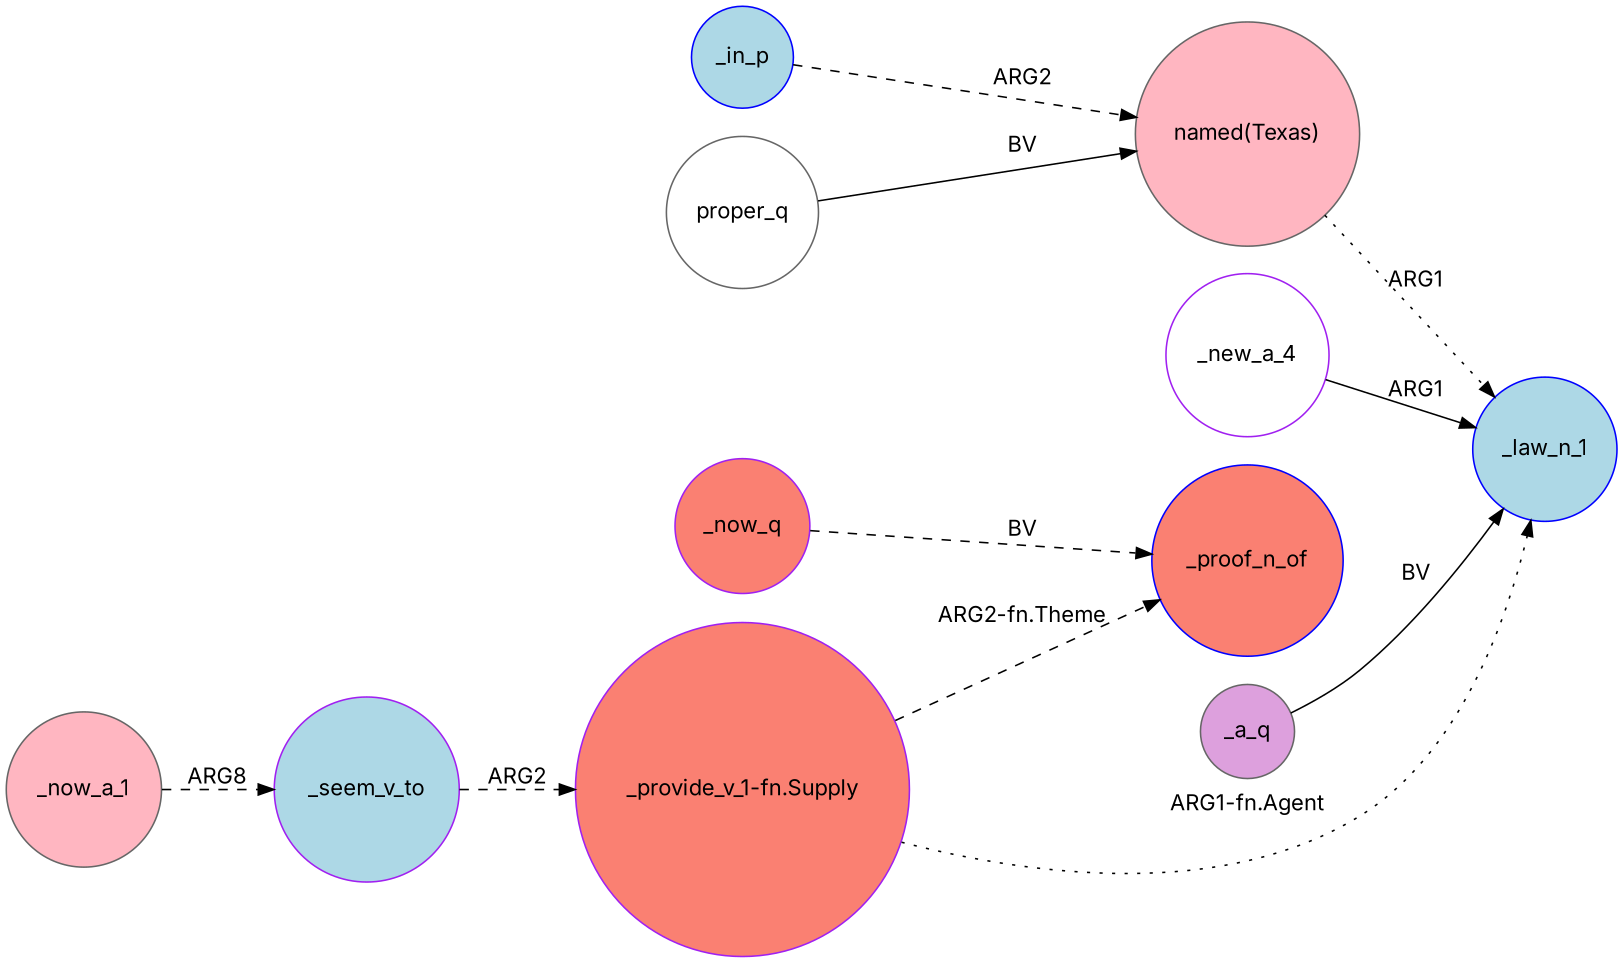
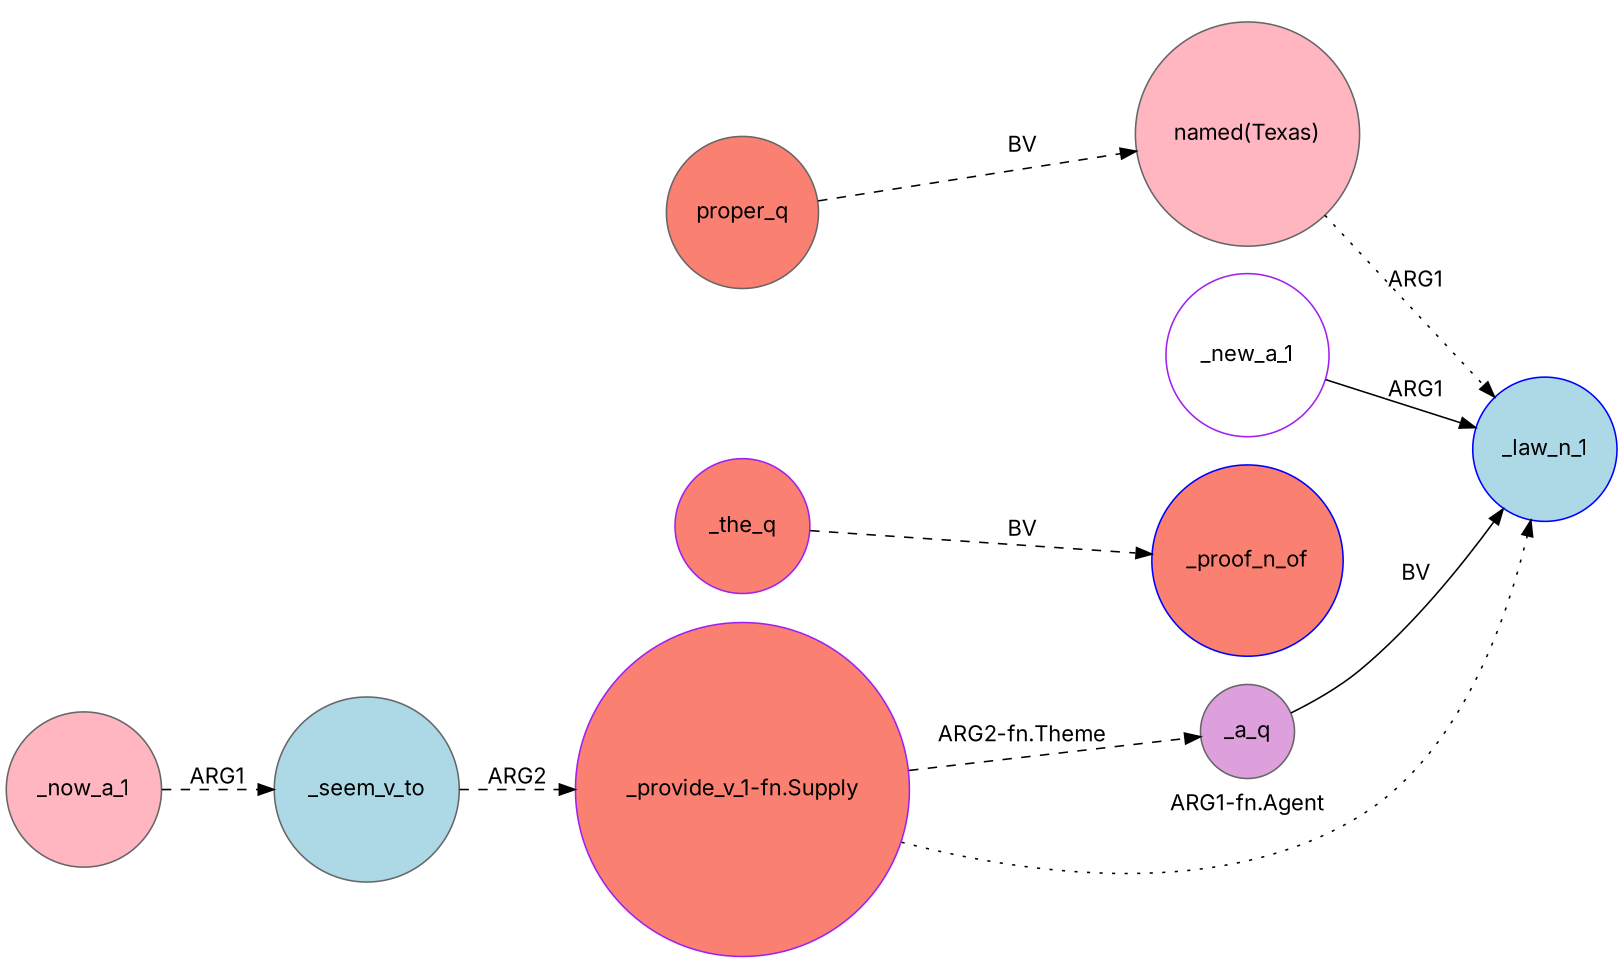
node "_in_p": removed
edge "proper_q" -> "named(Texas)": style solid -> dashed
node "proper_q": fillcolor white -> salmon
node "_new_a_4": label "_new_a_4" -> "_new_a_1"
node "_now_q": label "_now_q" -> "_the_q"
edge "_provide_v_1-fn.Supply" -> "_proof_n_of": now "_provide_v_1-fn.Supply" -> "_a_q"
edge "_now_a_1" -> "_seem_v_to": label "ARG8" -> "ARG1"
node "_seem_v_to": color purple -> gray40
